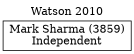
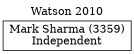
node "Mark Sharma (3859) Independent": label "Mark Sharma (3859) Independent" -> "Mark Sharma (3359) Independent"
